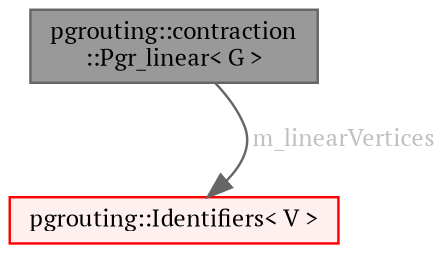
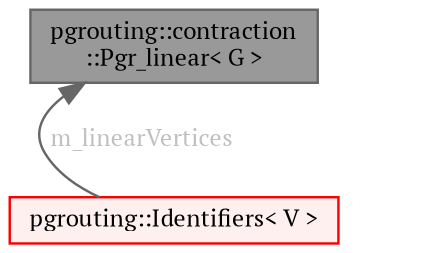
edge "pgrouting::contraction ::Pgr_linear< G >" -> "pgrouting::Identifiers< V >": reversed
